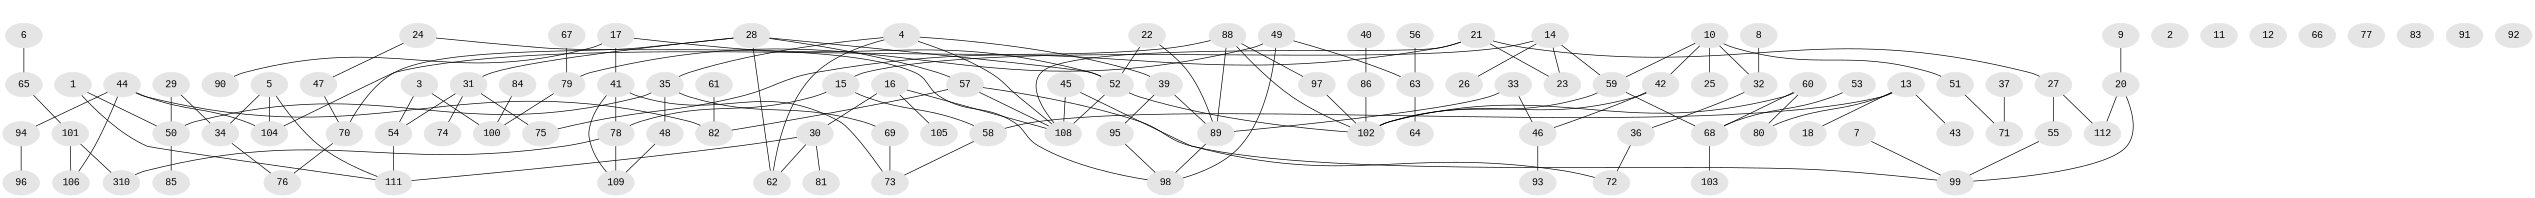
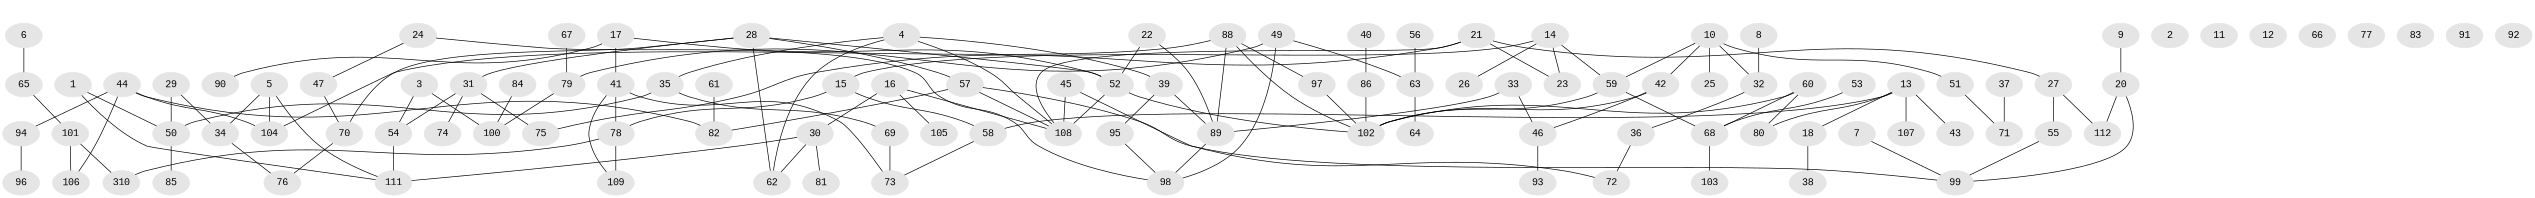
node "48": removed
node "107": added
node "38": added
